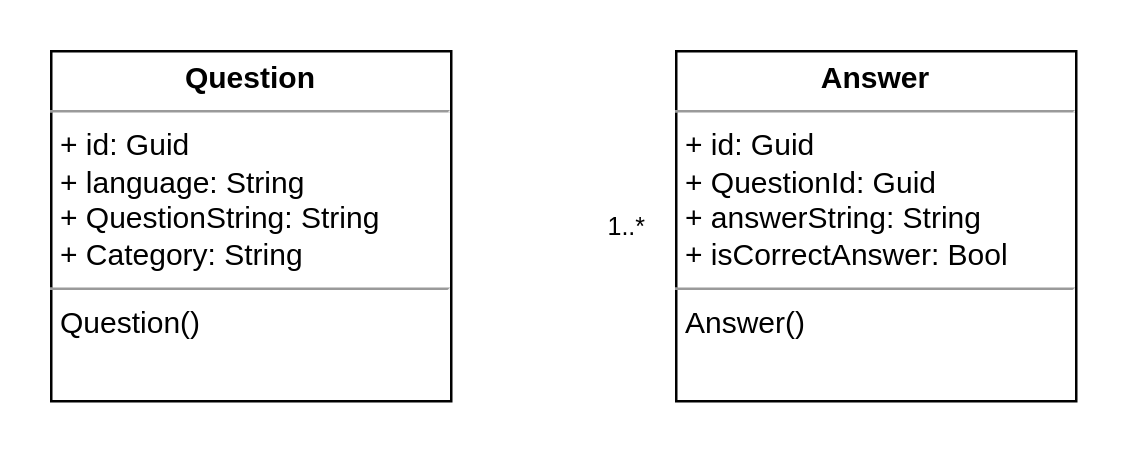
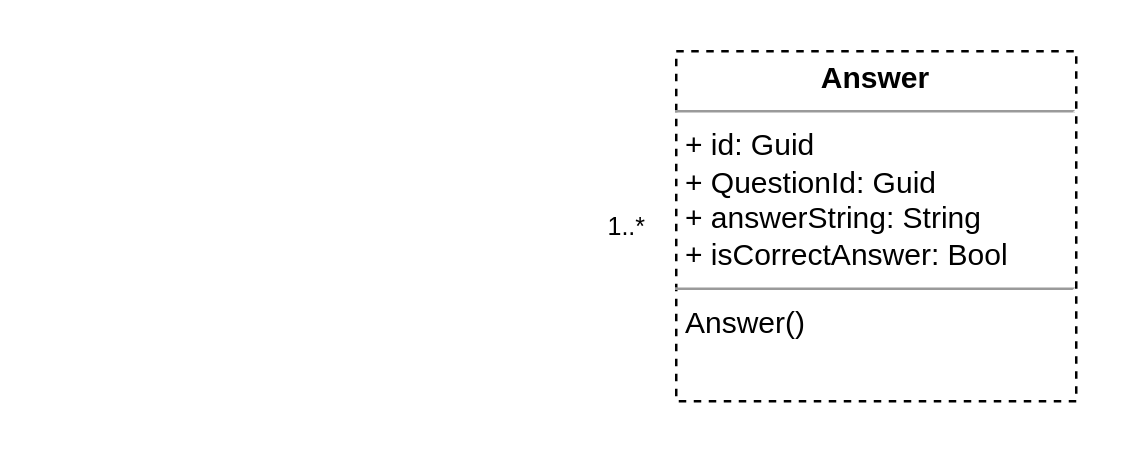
node "Question + id: Guid + language: String + QuestionString: String + Category: String Question()": removed
node "Answer + id: Guid+ QuestionId: Guid+ answerString: String+ isCorrectAnswer: Bool Answer()": style solid -> dashed
